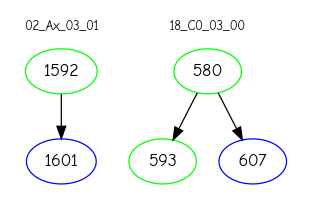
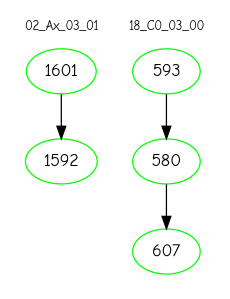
edge "1592" -> "1601": reversed
edge "580" -> "593": reversed
node "1601": color blue -> green
node "607": color blue -> green
